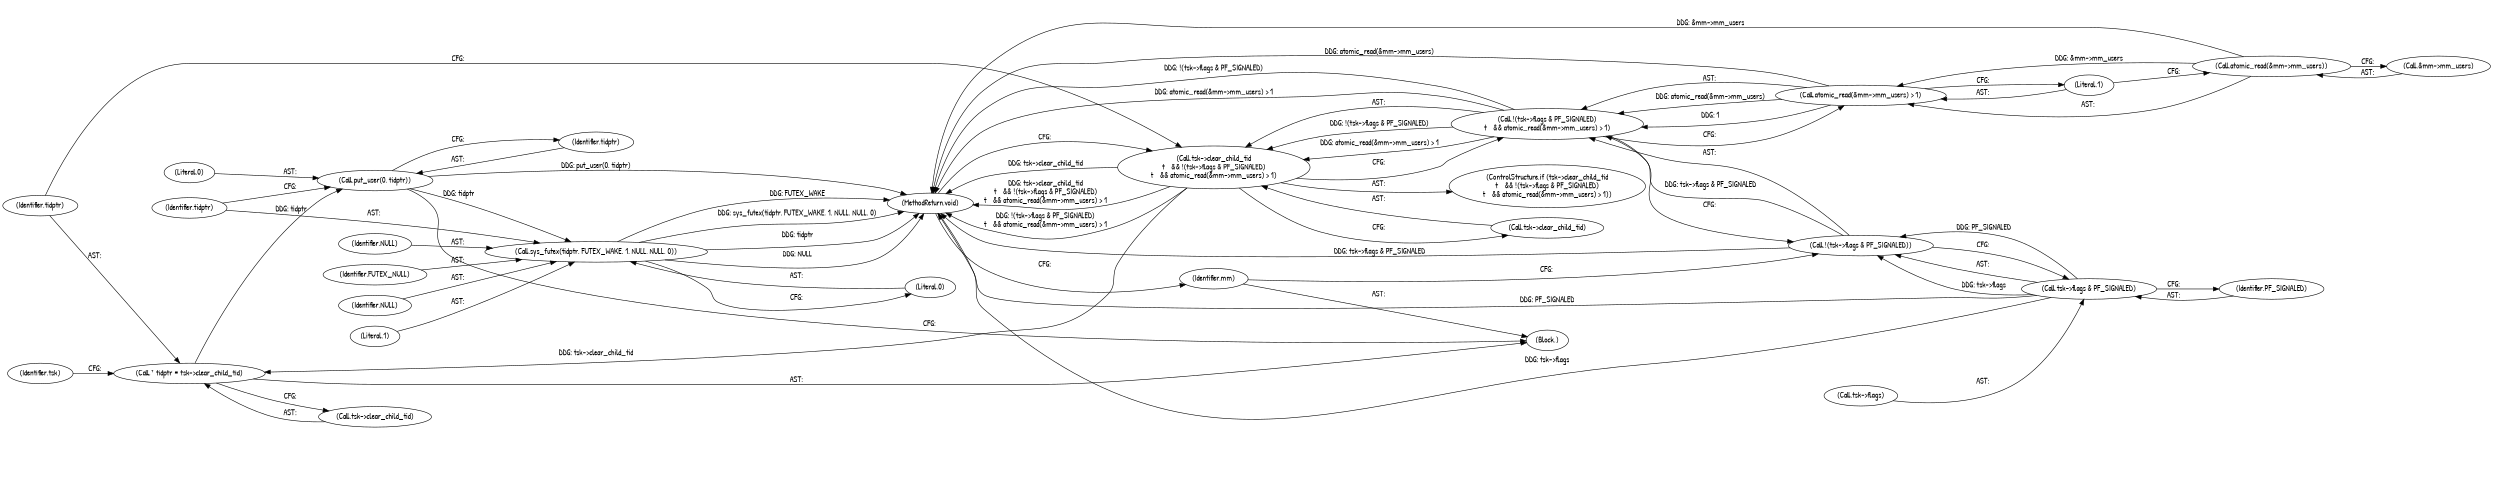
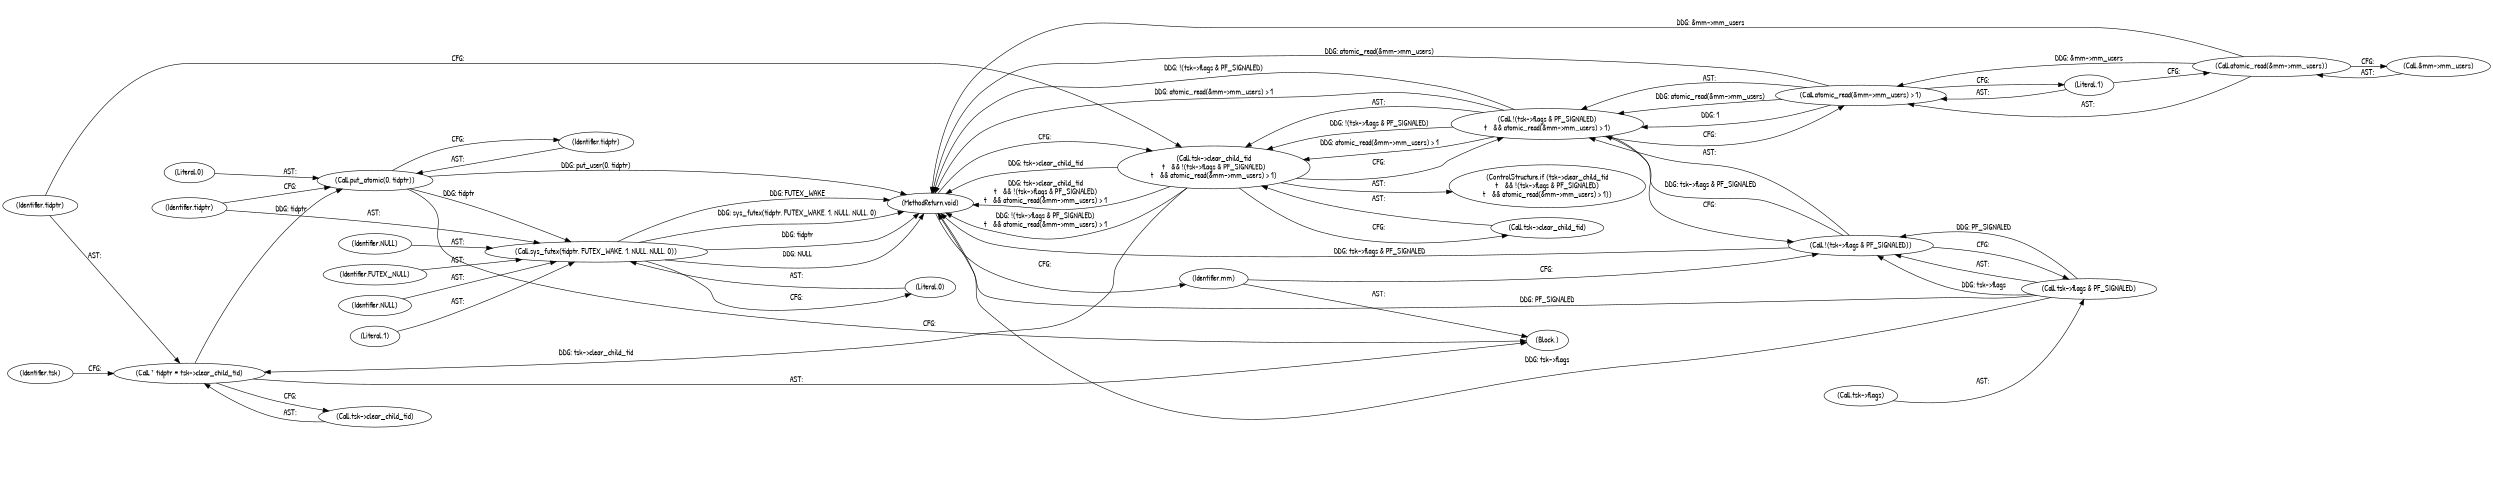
node "(Call,put_user(0, tidptr))": label "(Call,put_user(0, tidptr))" -> "(Call,put_atomic(0, tidptr))"
node "(Identifier,PF_SIGNALED)": removed
